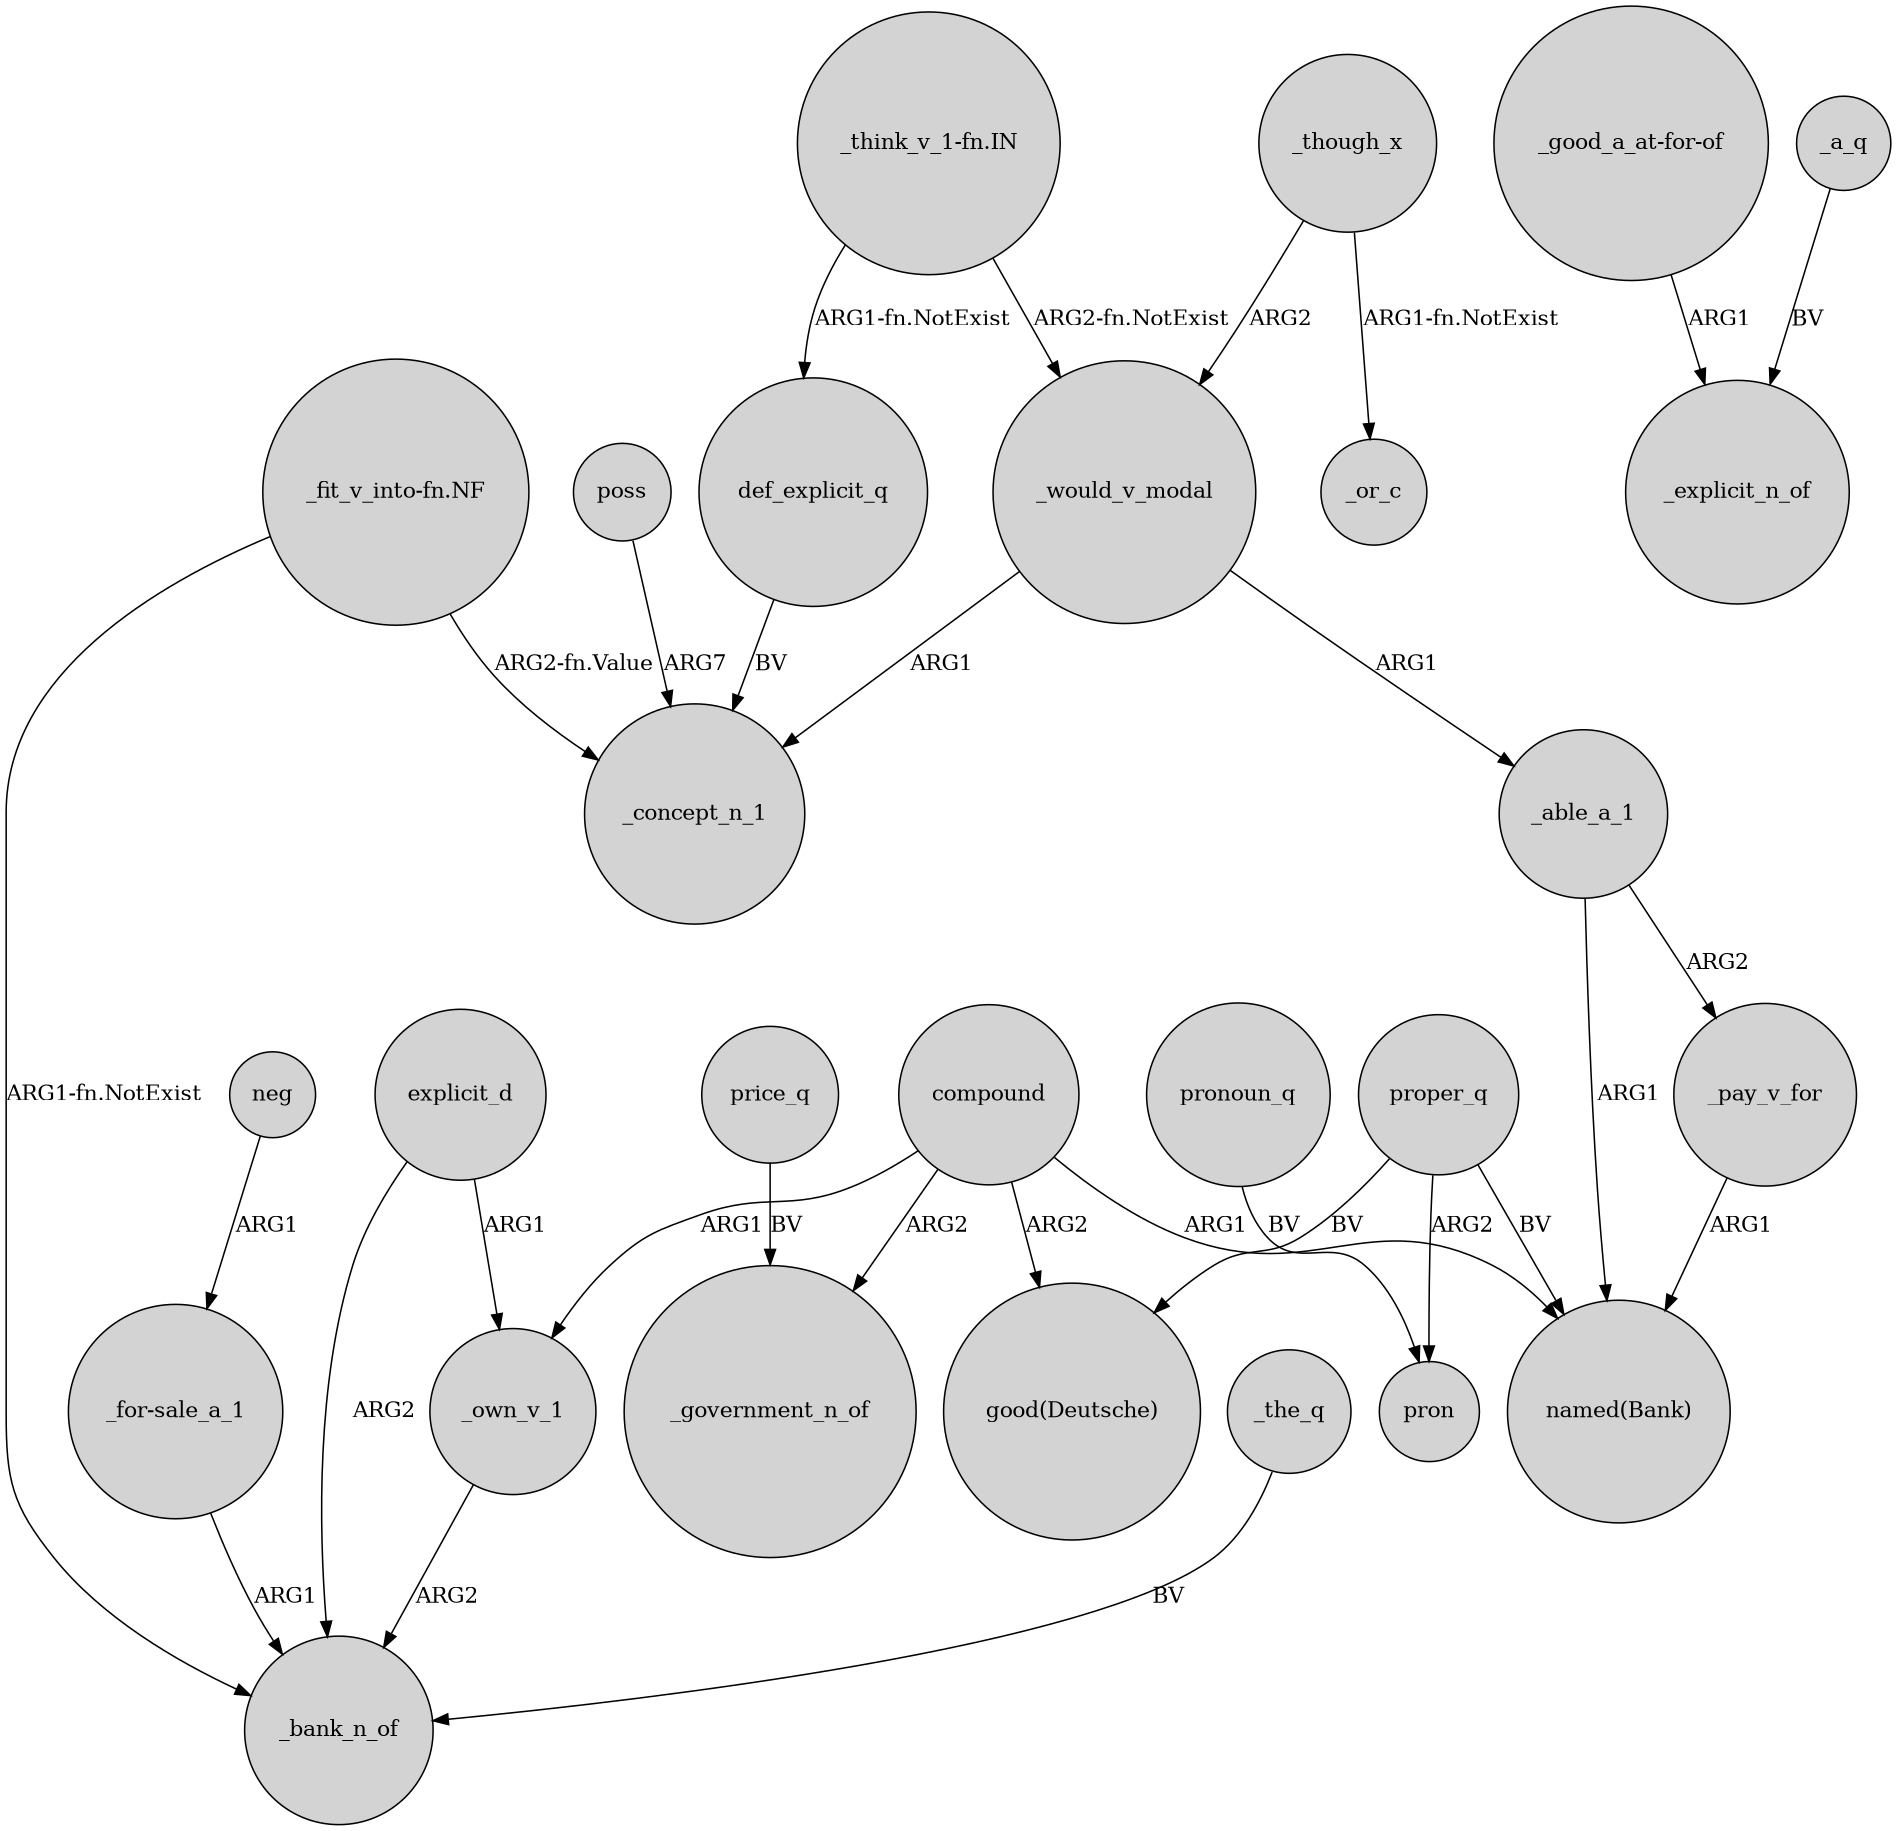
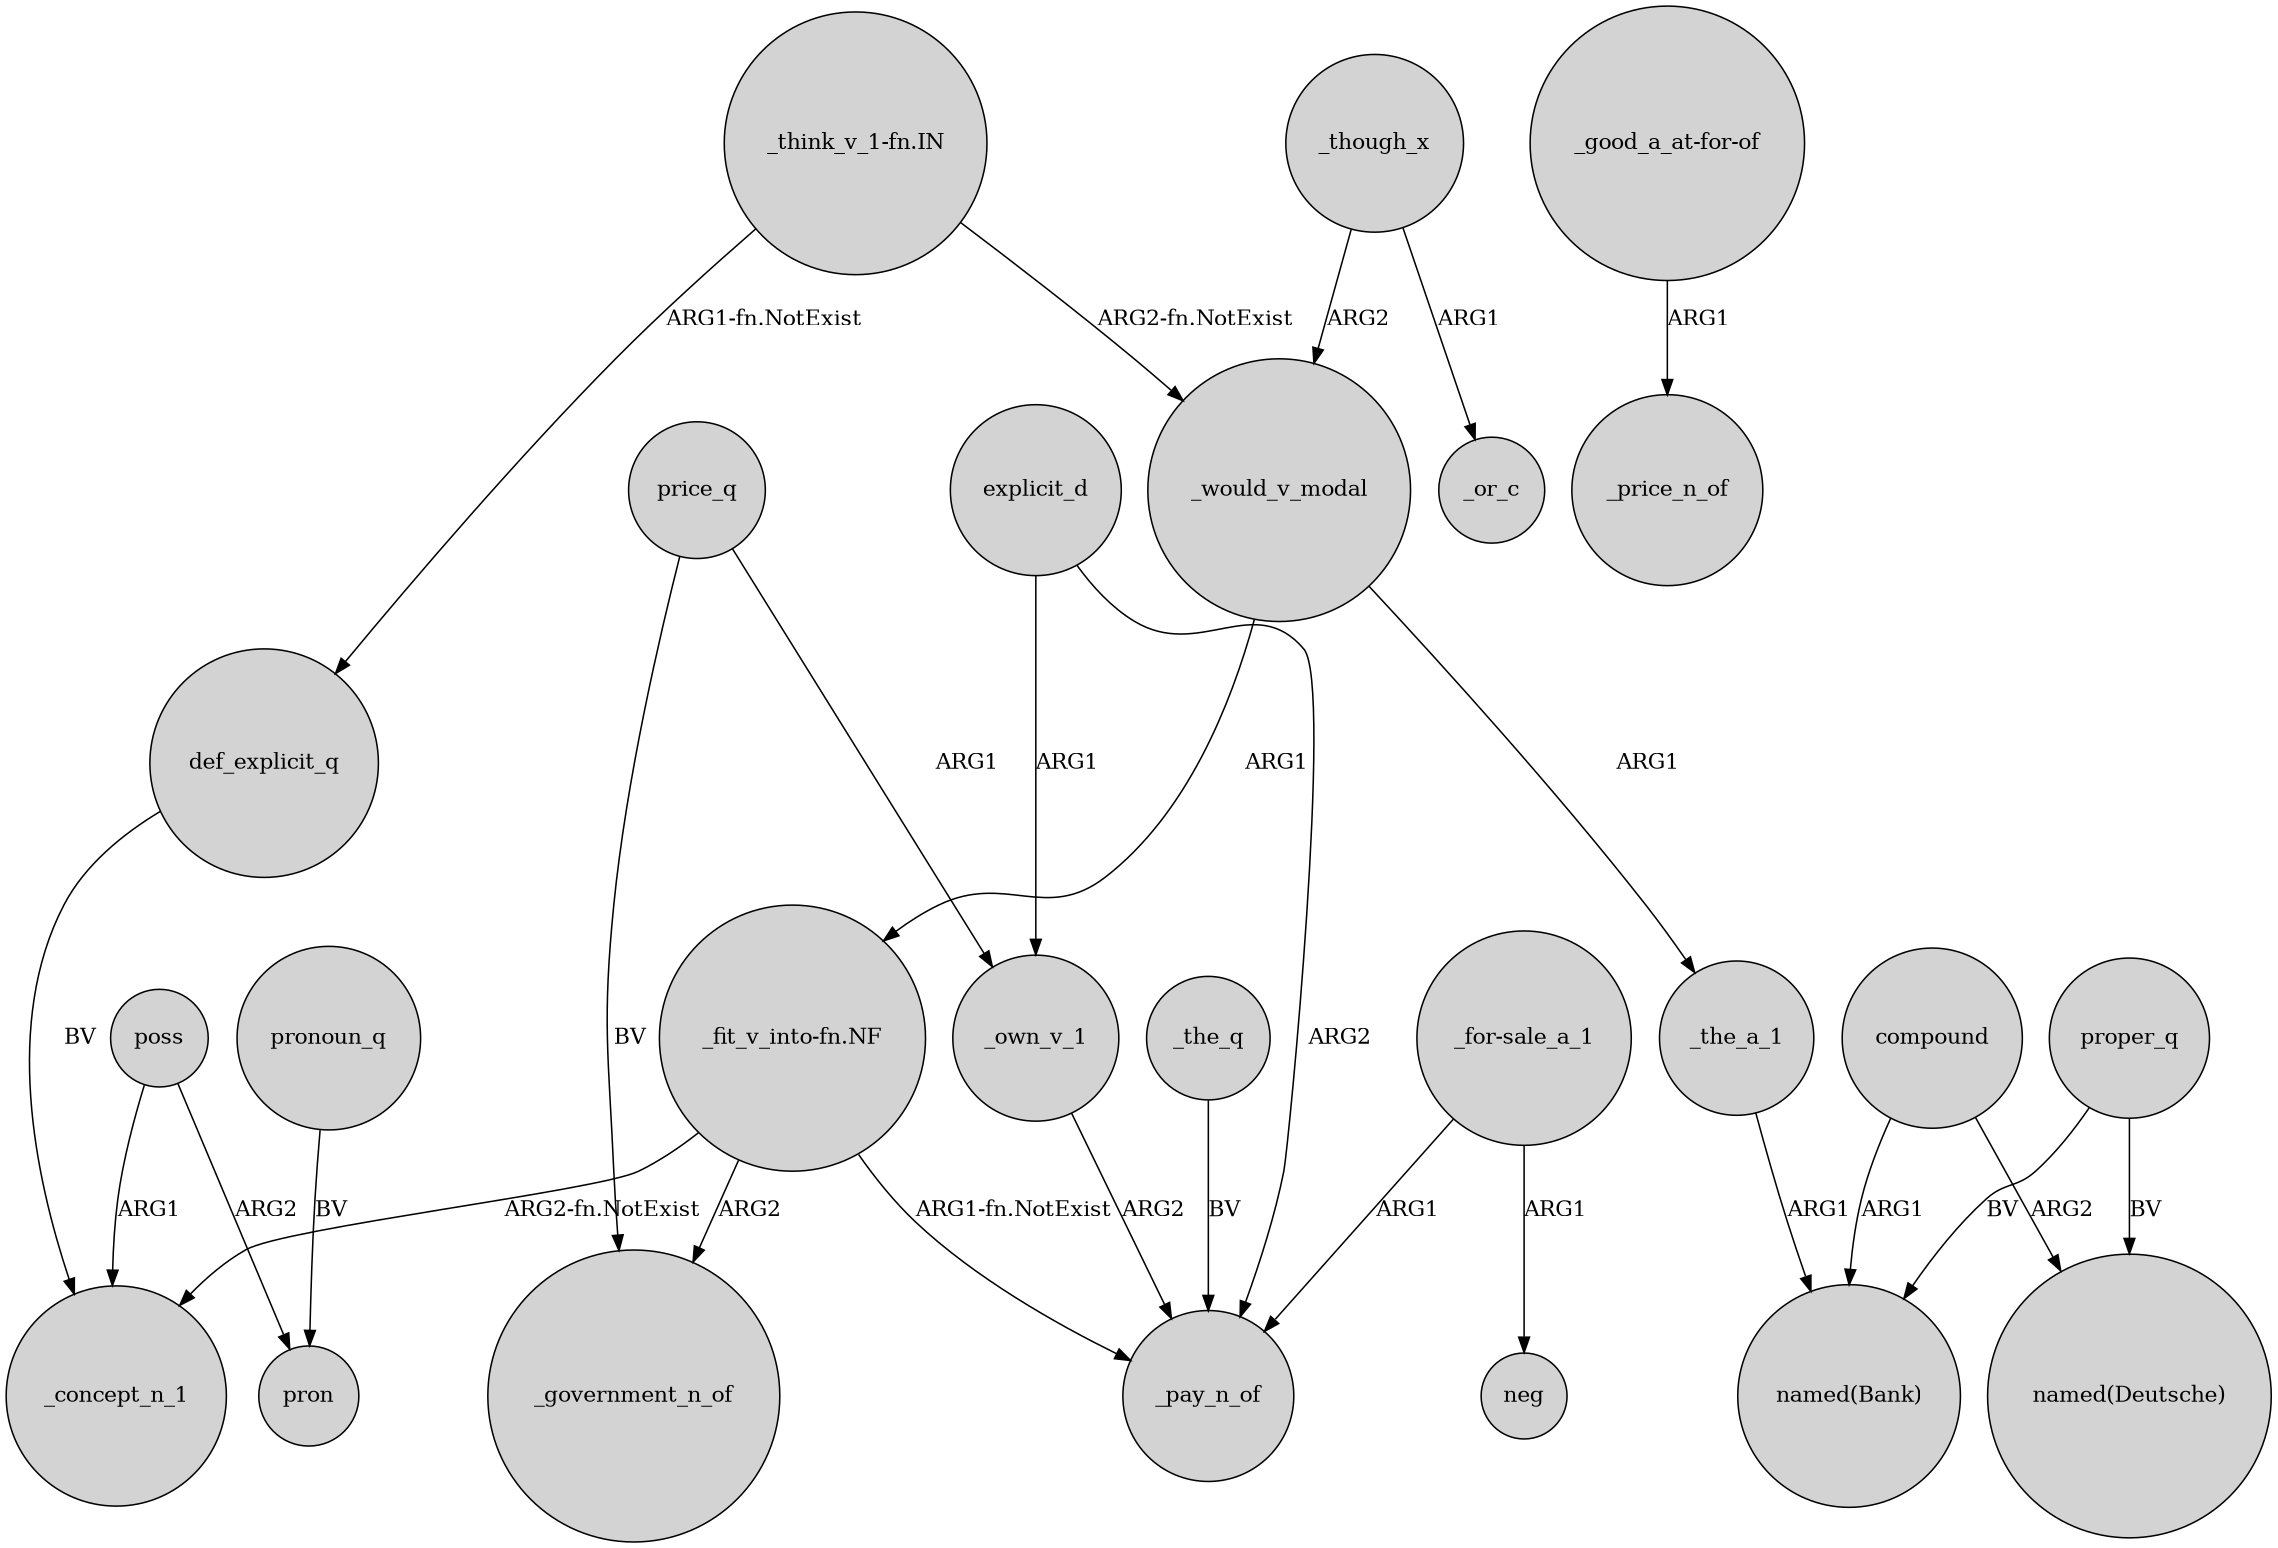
node "_a_q": removed
edge "_though_x" -> "_or_c": label "ARG1-fn.NotExist" -> "ARG1"
node "_explicit_n_of": label "_explicit_n_of" -> "_price_n_of"
edge "_would_v_modal" -> "_concept_n_1": now "_would_v_modal" -> "_fit_v_into-fn.NF"
edge "_fit_v_into-fn.NF" -> "_concept_n_1": label "ARG2-fn.Value" -> "ARG2-fn.NotExist"
edge "poss" -> "_concept_n_1": label "ARG7" -> "ARG1"
node "_able_a_1": label "_able_a_1" -> "_the_a_1"
node "_pay_v_for": removed
edge "compound" -> "_own_v_1": now "price_q" -> "_own_v_1"
edge "neg" -> "_for-sale_a_1": reversed
edge "compound" -> "_government_n_of": now "_fit_v_into-fn.NF" -> "_government_n_of"
edge "proper_q" -> "pron": now "poss" -> "pron"
node "good(Deutsche)": label "good(Deutsche)" -> "named(Deutsche)"
node "_bank_n_of": label "_bank_n_of" -> "_pay_n_of"
